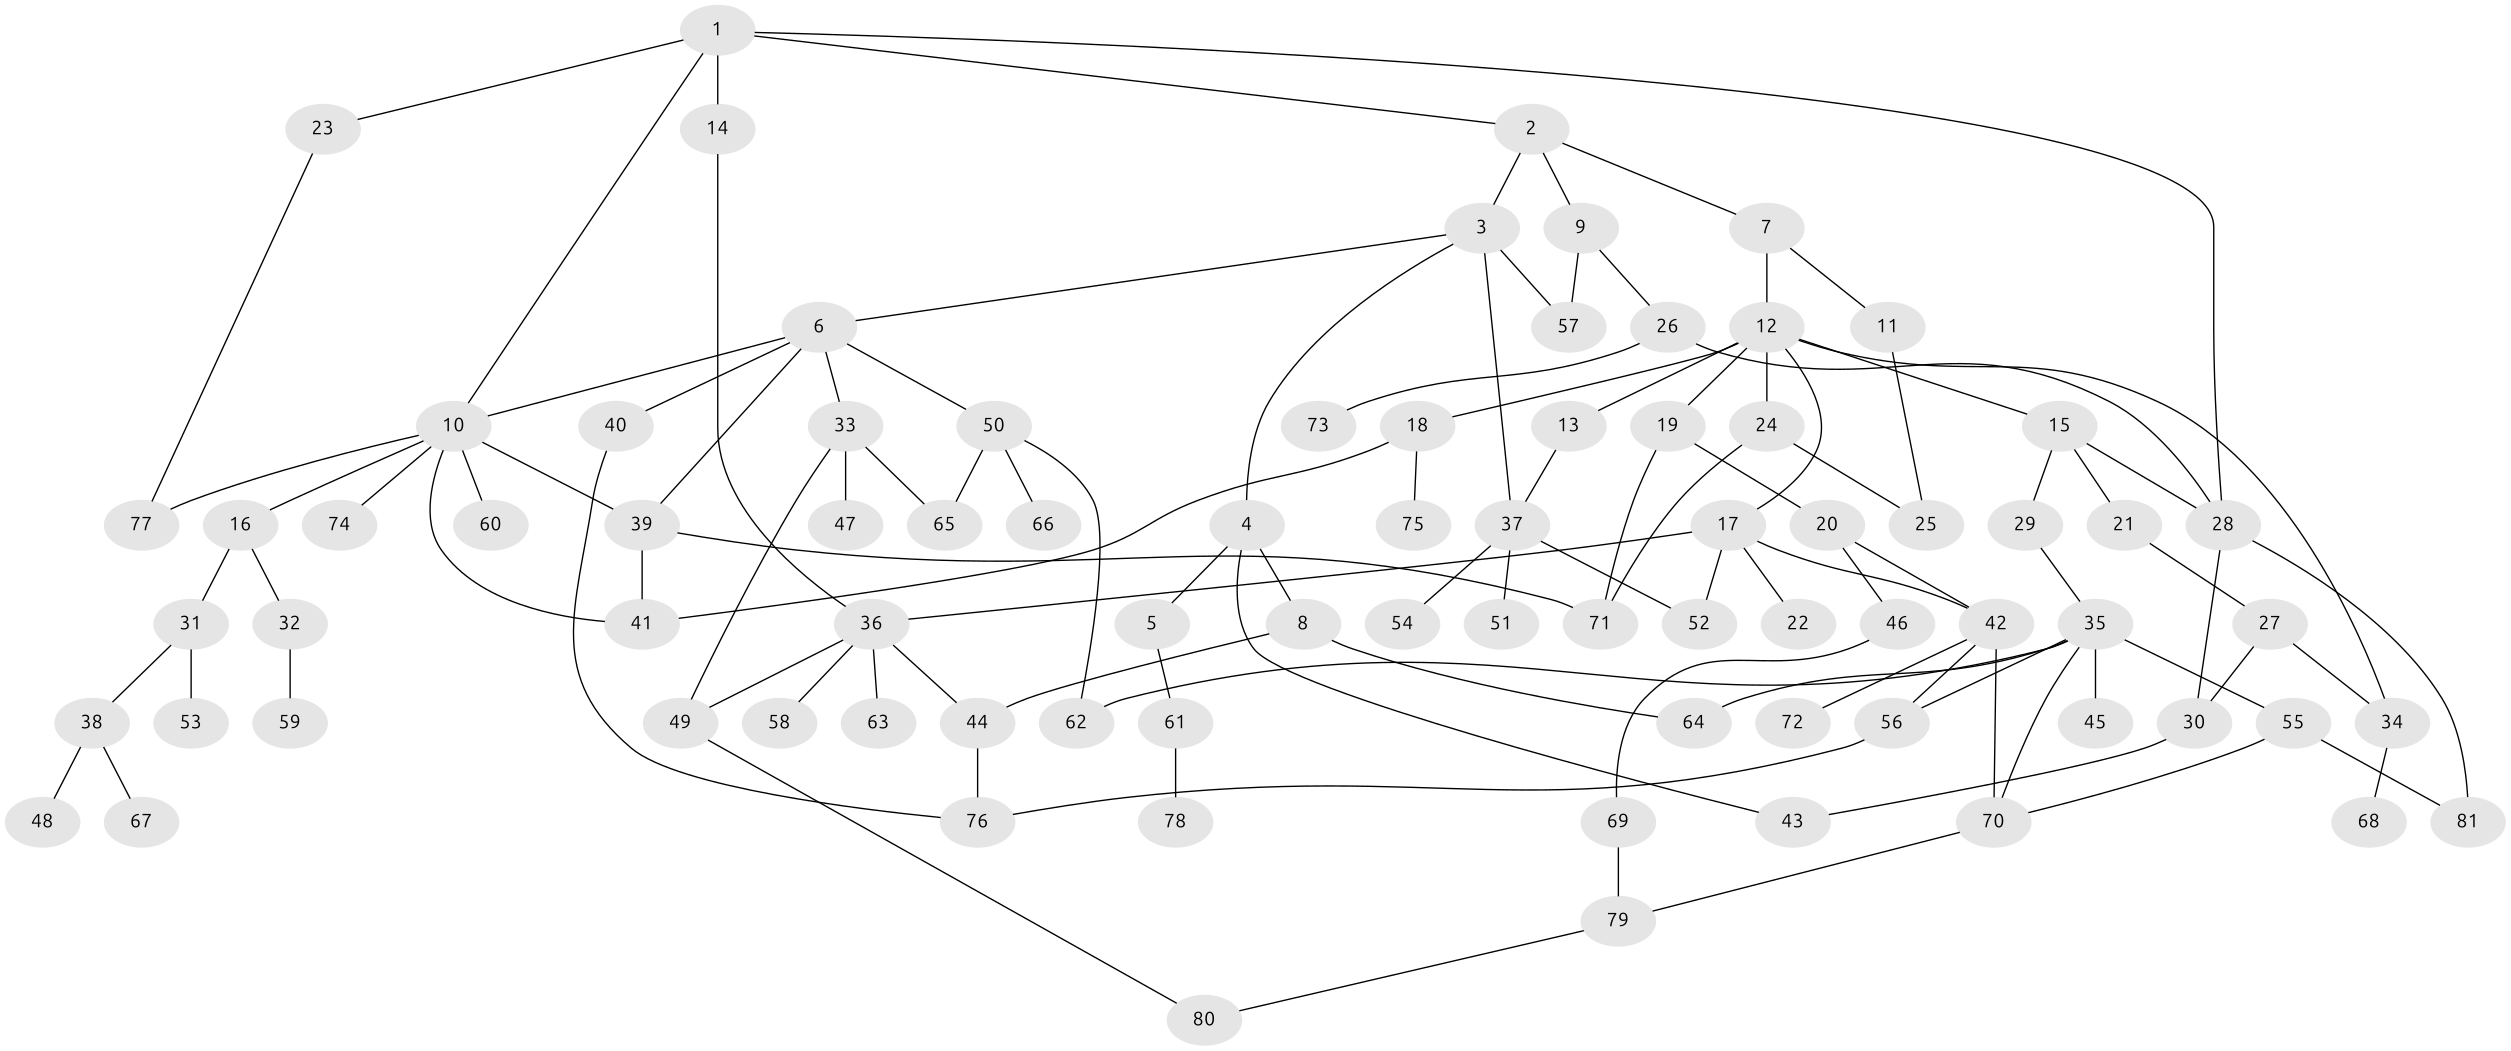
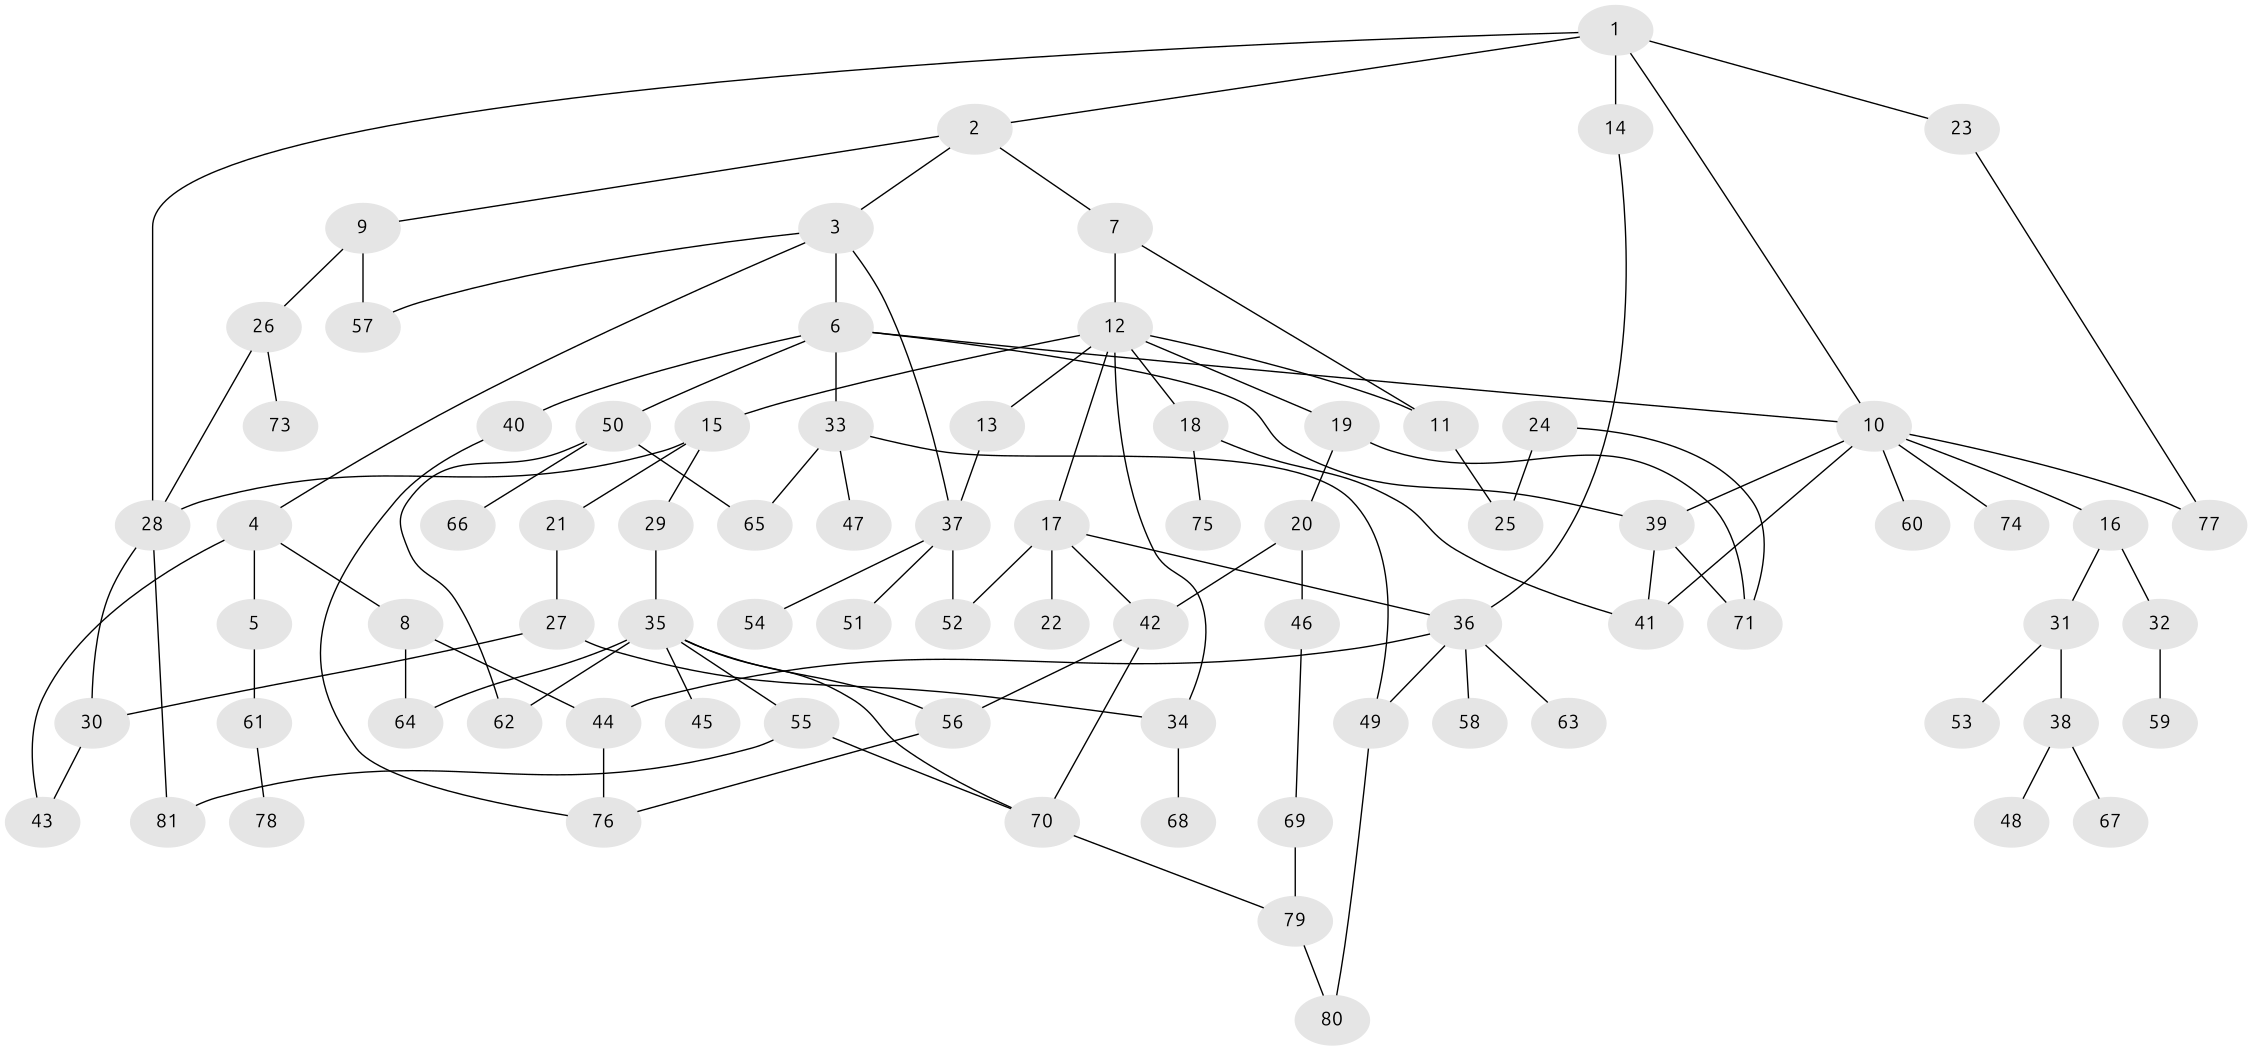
edge "12" -- "24": now "12" -- "11"
node "72": removed
